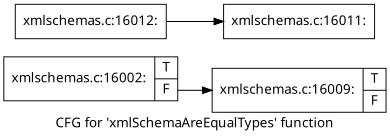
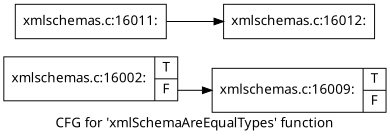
edge "xmlschemas.c:16012:" -> "xmlschemas.c:16011:": reversed
